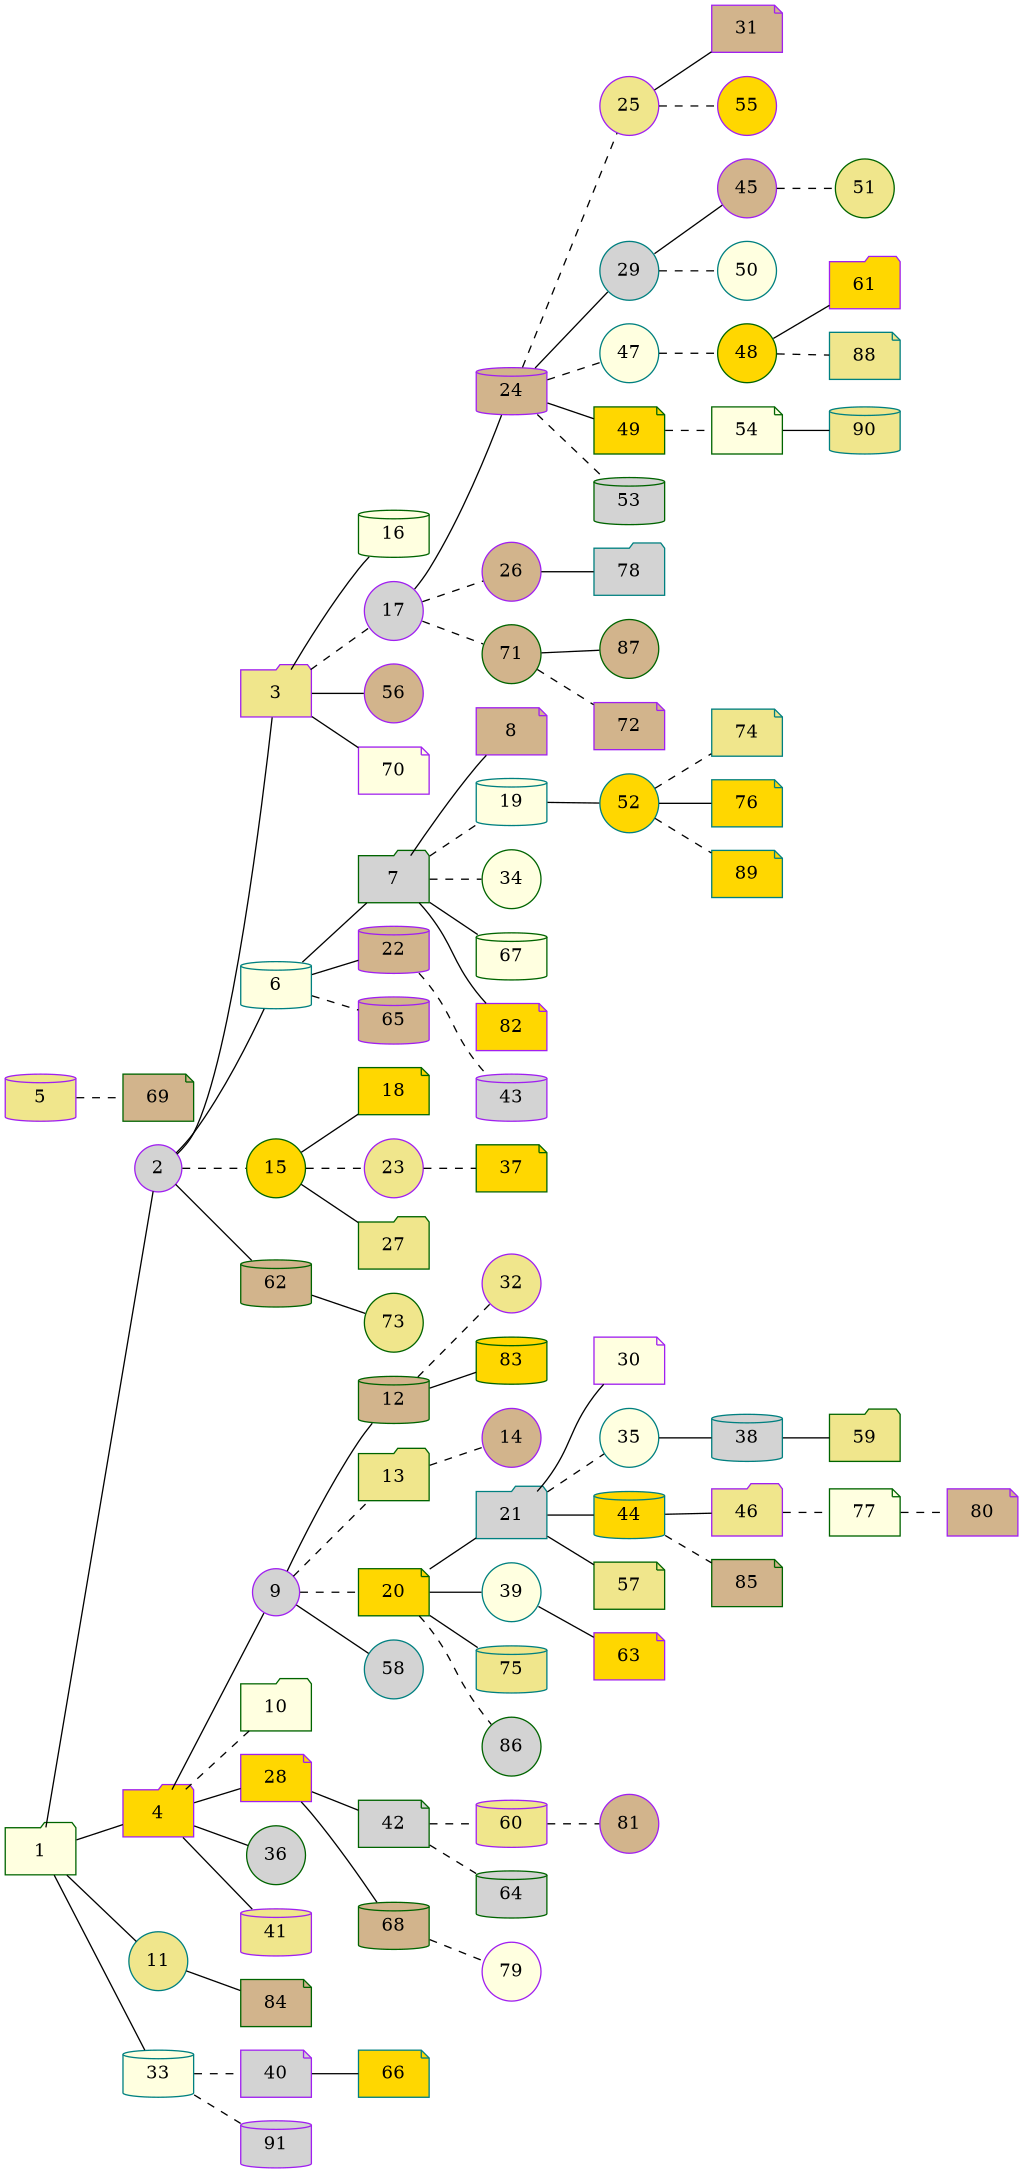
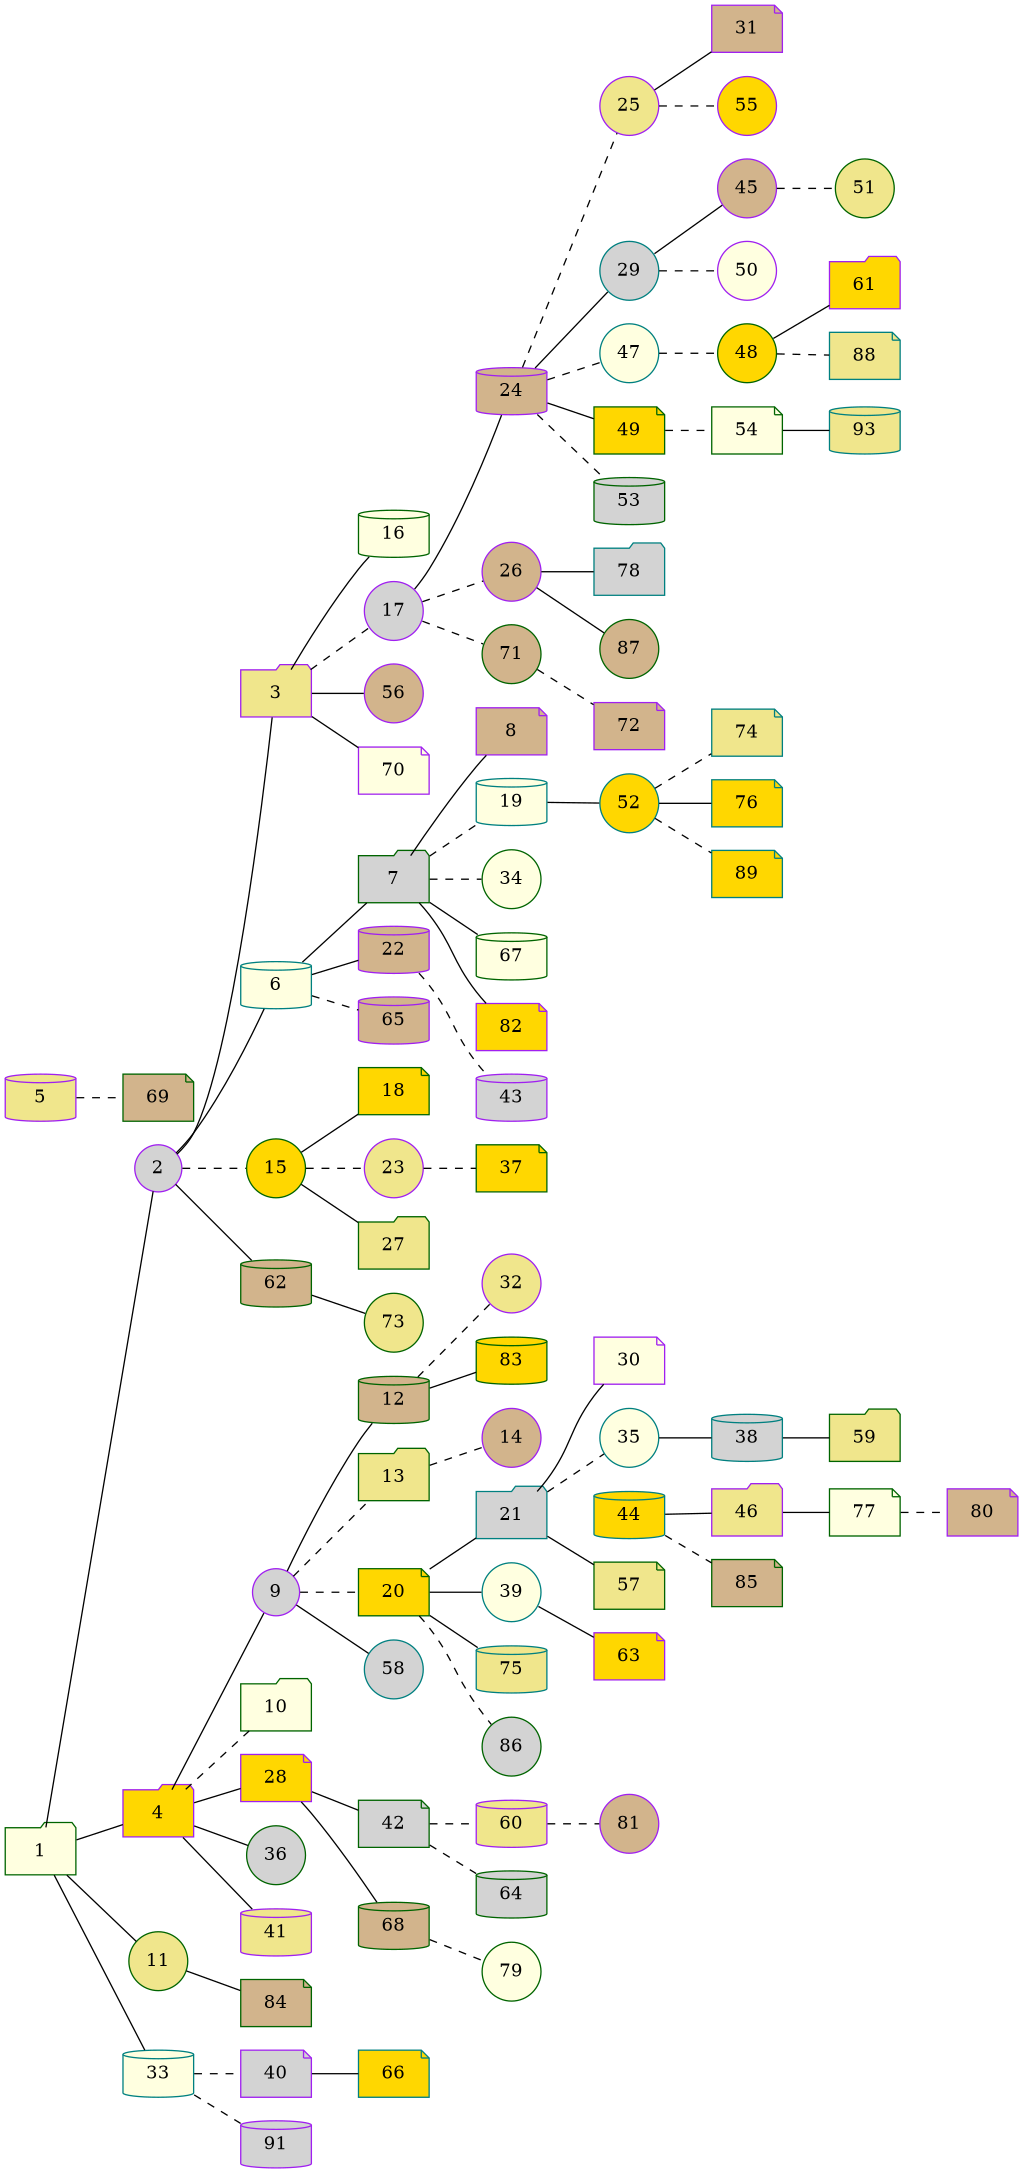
node "50": color teal -> purple
node "90": label "90" -> "93"
edge "87" -- "71": now "87" -- "26"
edge "46" -- "77": style dashed -> solid
edge "21" -- "44": removed
node "11": color teal -> darkgreen
node "79": color purple -> darkgreen
